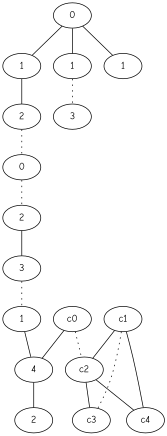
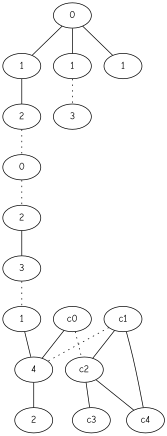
edge "c1" -- "c3": now "c1" -- "4"
